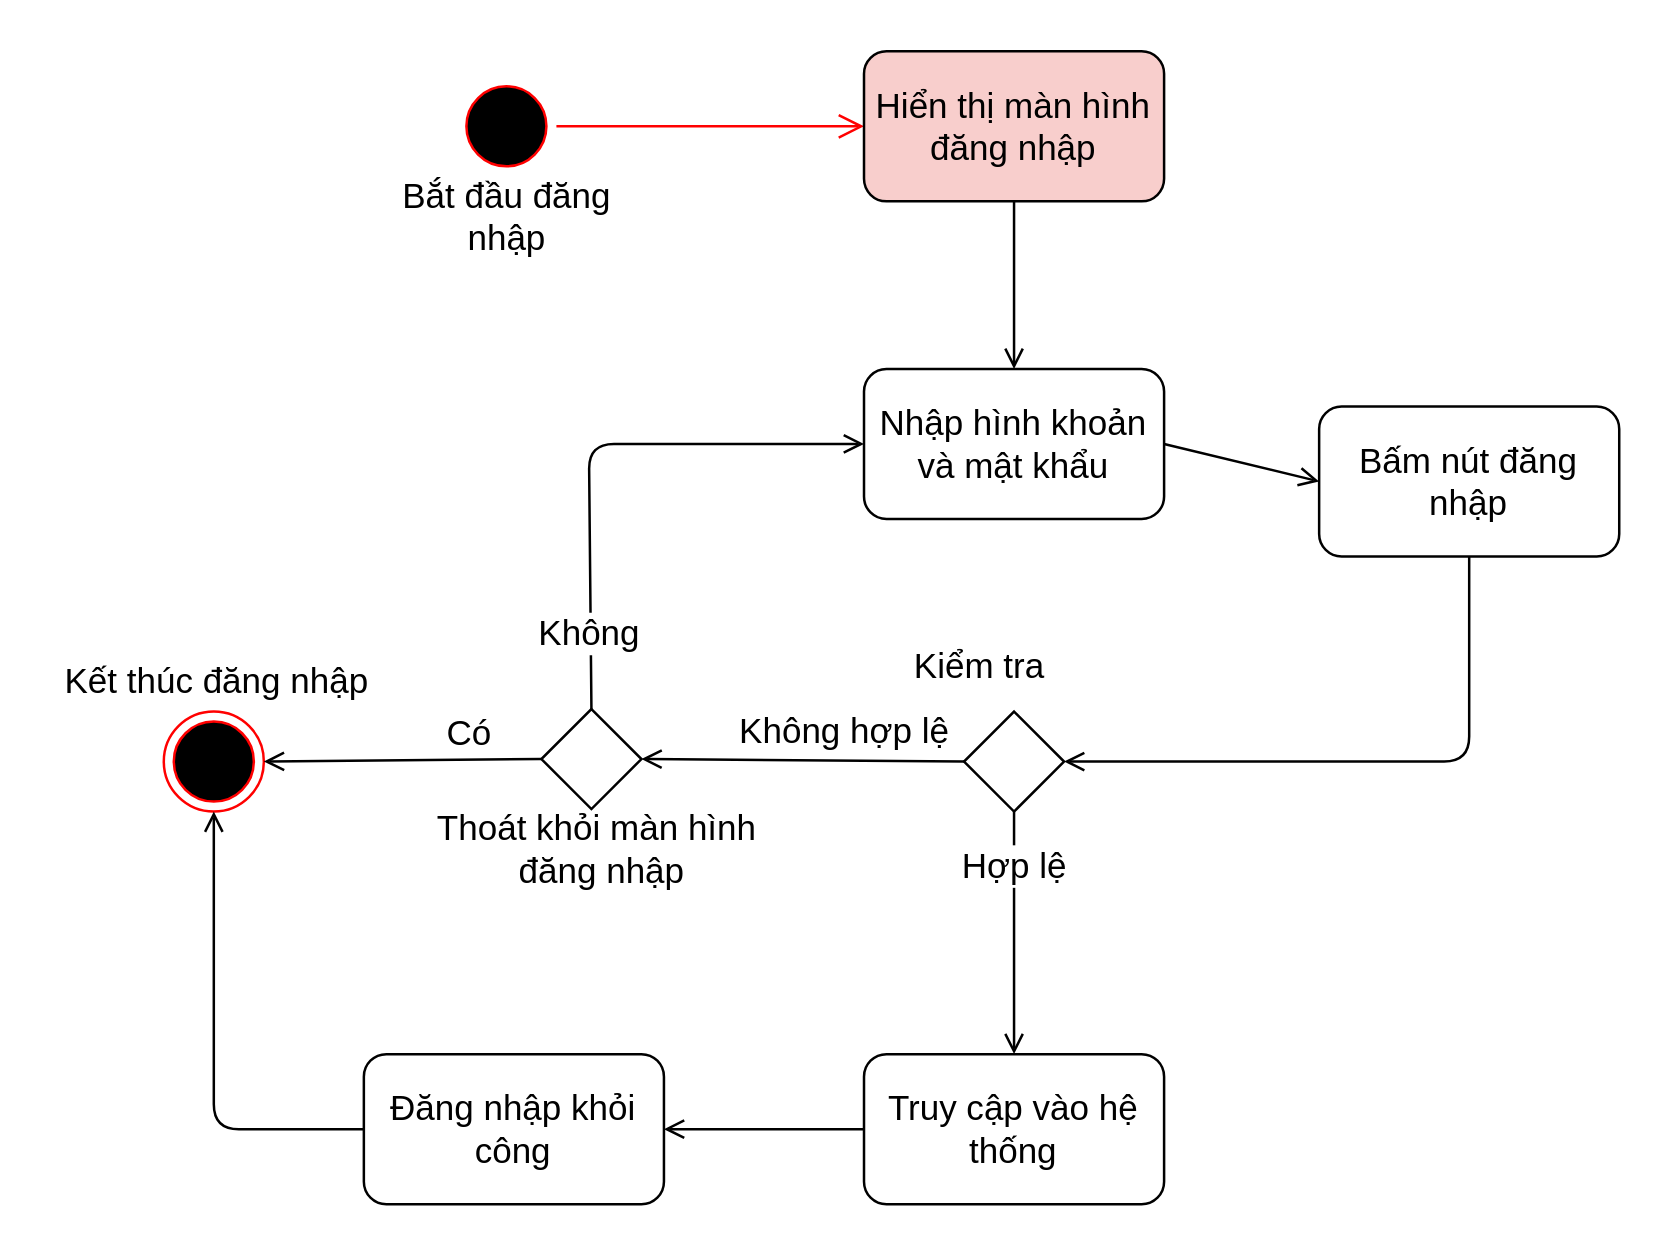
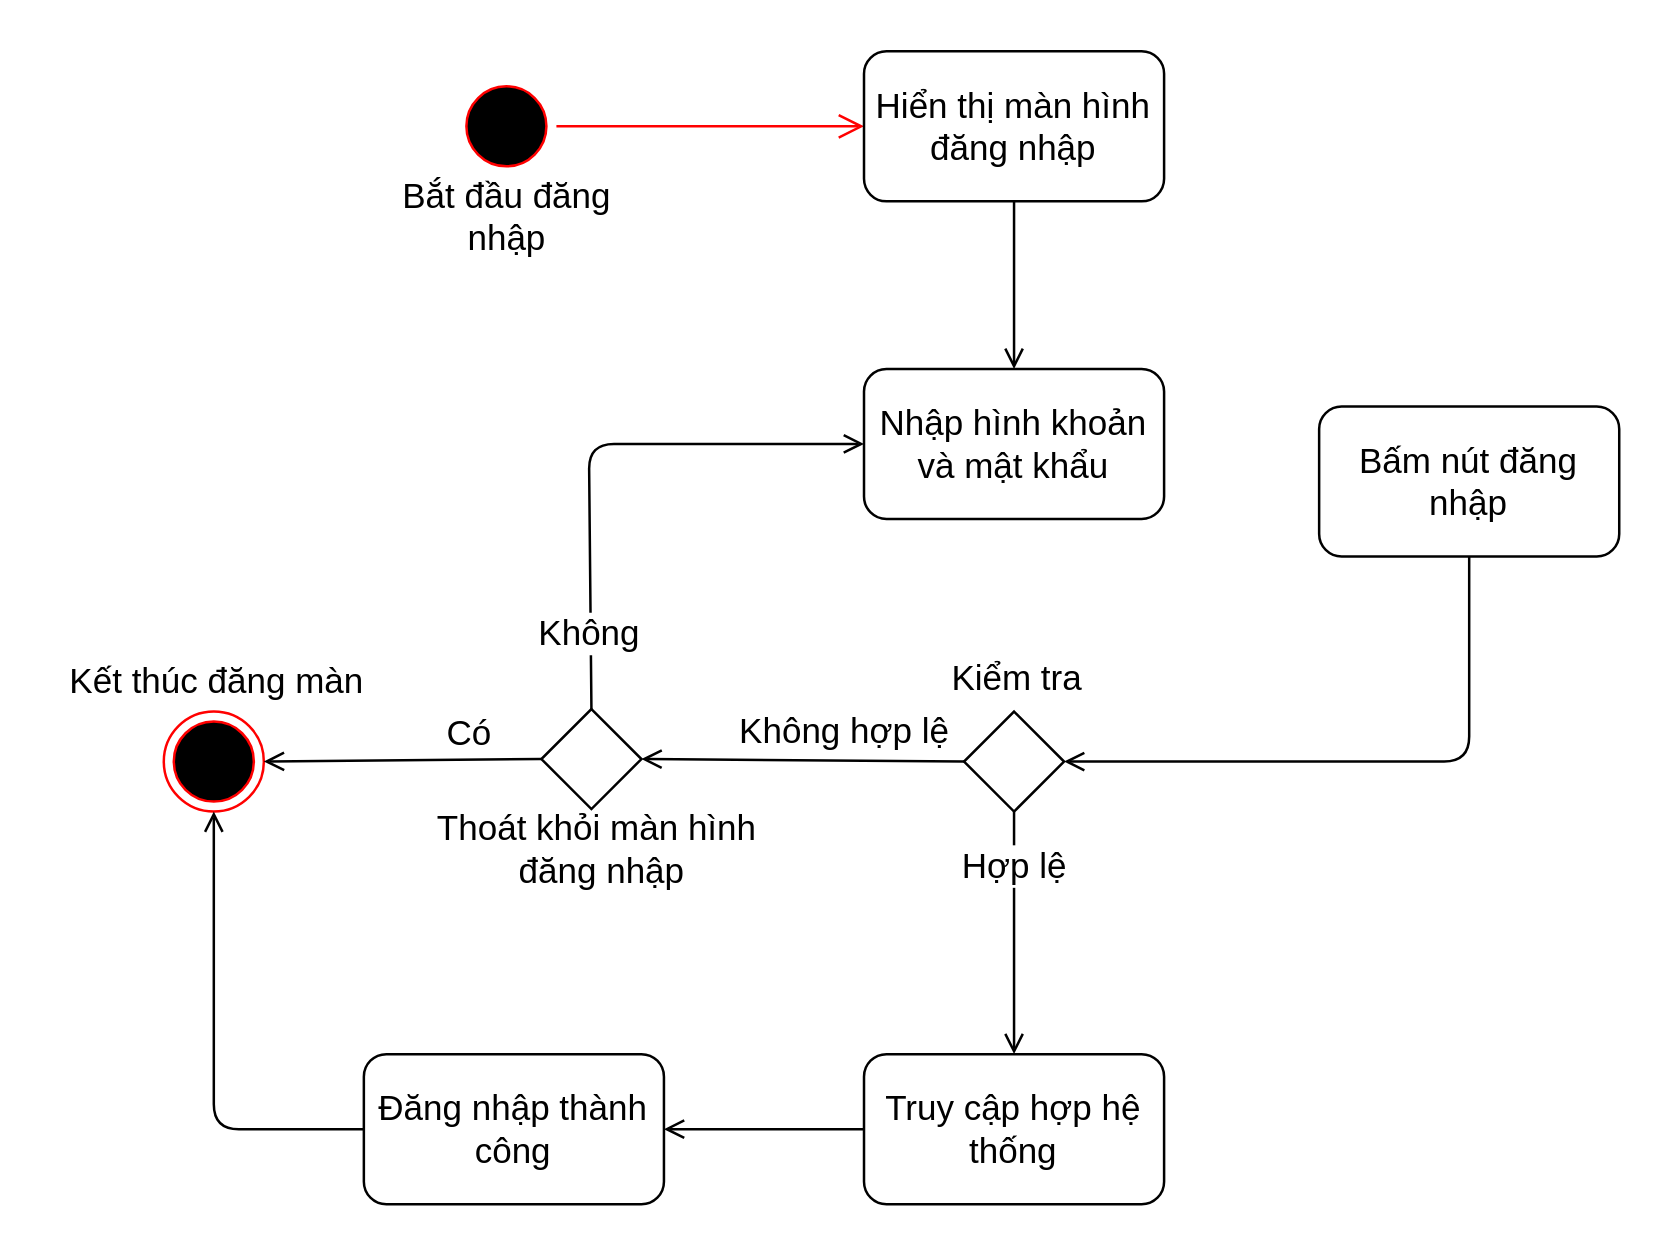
node "Hiển thị màn hình đăng nhập": fillcolor #f8cecc -> #ffffff
edge "Nhập hình khoản và mật khẩu" -> "Bấm nút đăng nhập": removed
node "Kiểm tra": moved (979, 665) -> (1016, 678)
node "Kết thúc đăng nhập": label "Kết thúc đăng nhập" -> "Kết thúc đăng màn"
node "Đăng nhập khỏi công": label "Đăng nhập khỏi công" -> "Đăng nhập thành công"
node "Truy cập vào hệ thống": label "Truy cập vào hệ thống" -> "Truy cập hợp hệ thống"
